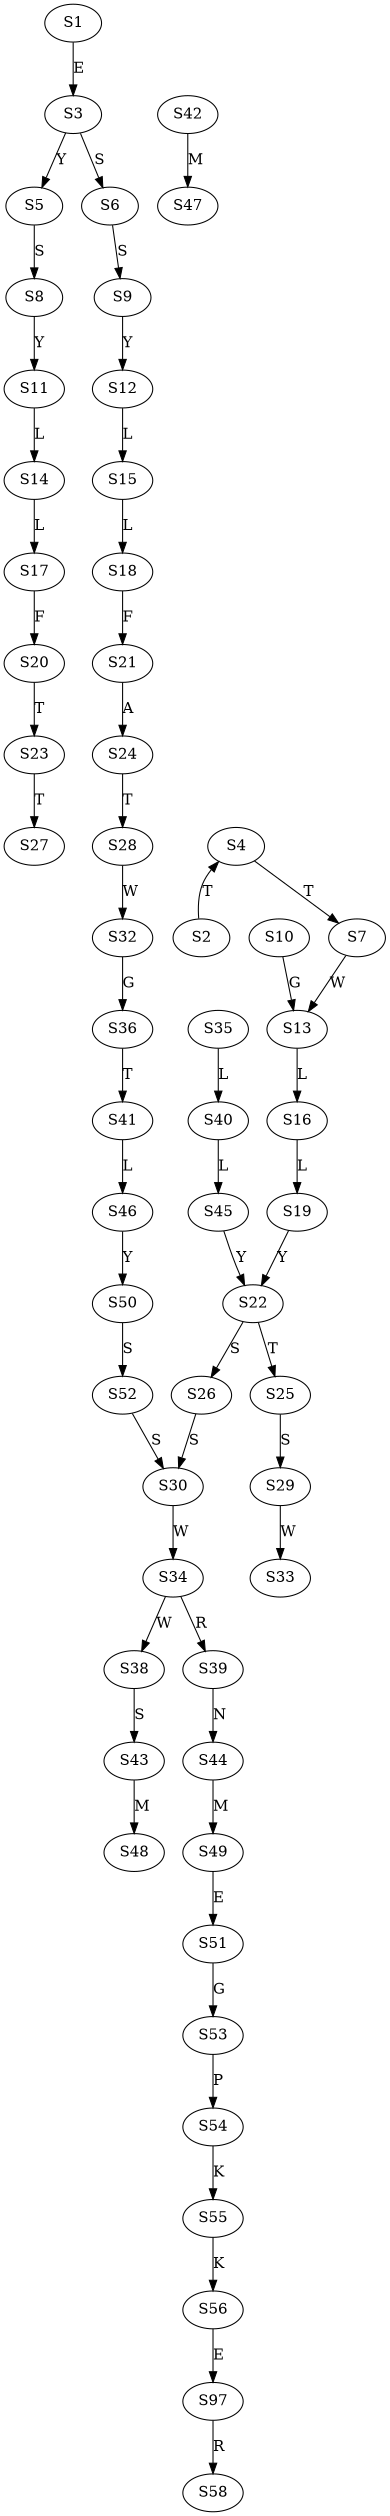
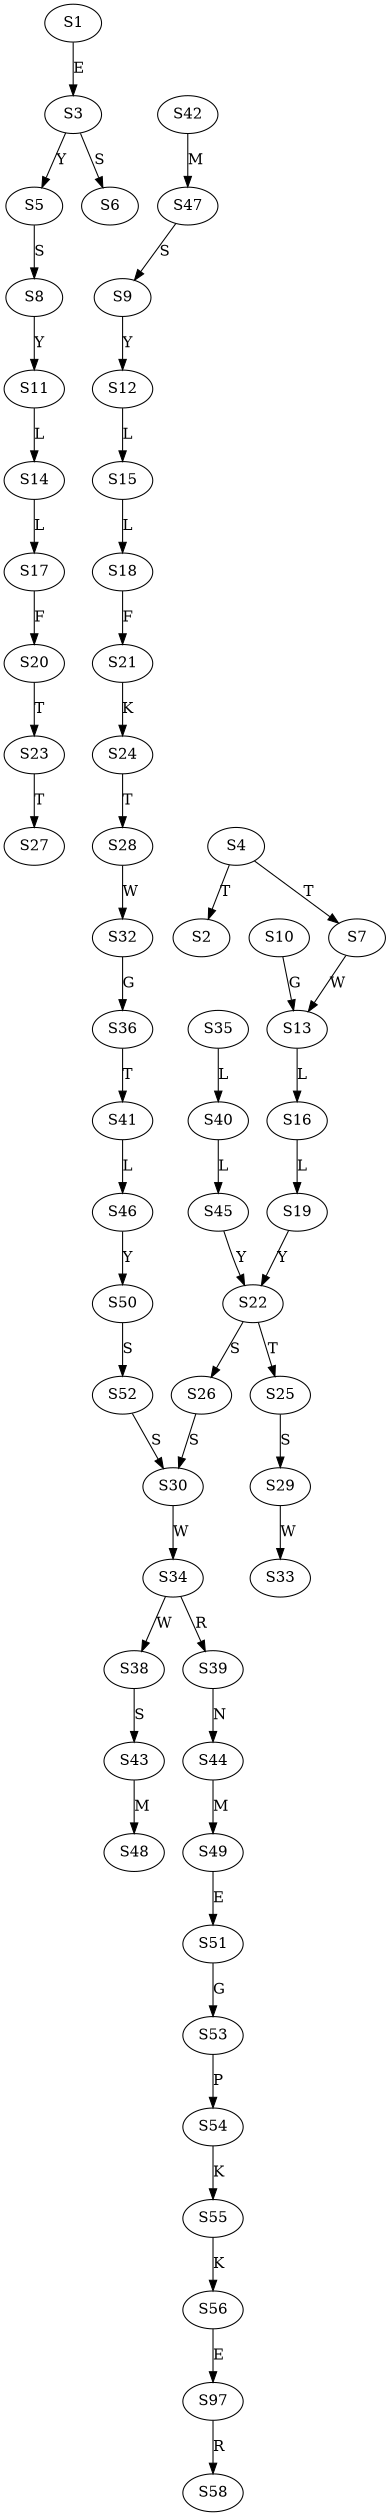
edge "S6" -> "S9": now "S47" -> "S9"
edge "S21" -> "S24": label "A" -> "K"
edge "S2" -> "S4": reversed
